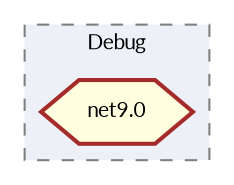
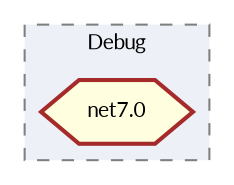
node "net9.0": label "net9.0" -> "net7.0"
